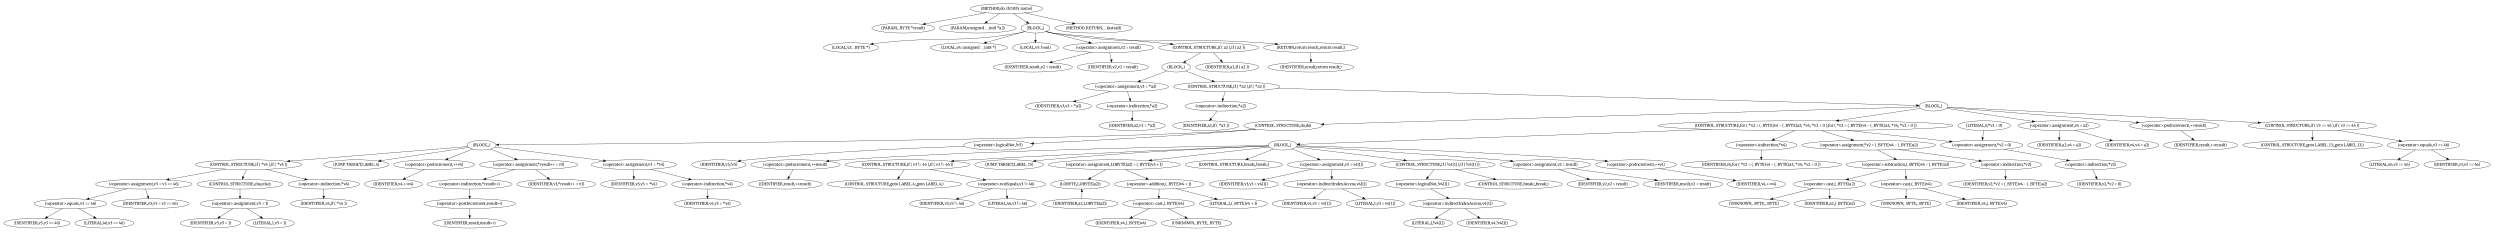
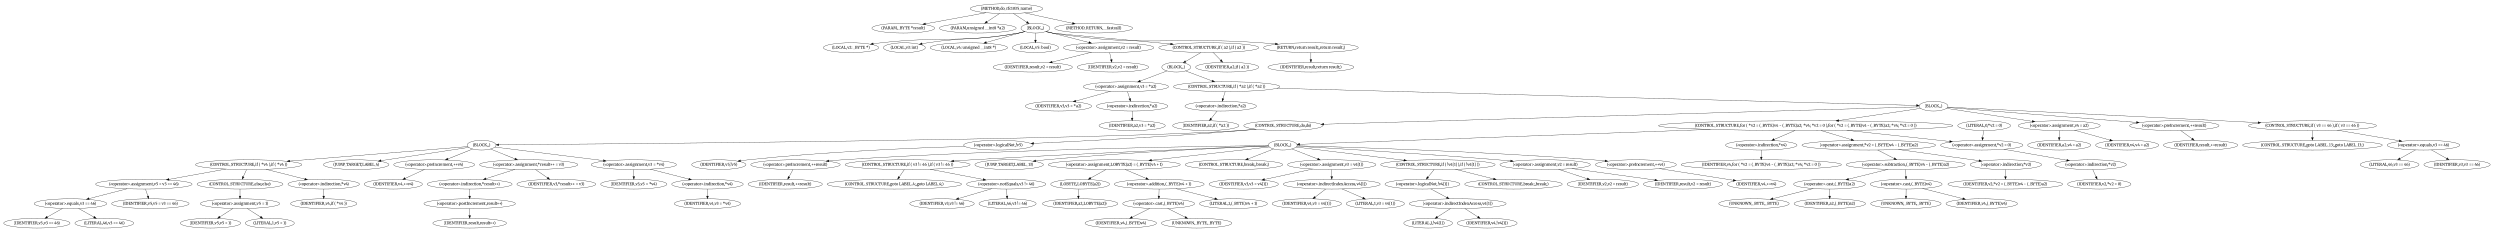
node "(LOCAL,v3: int)": added
node "(JUMP_TARGET,LABEL_15)": label "(JUMP_TARGET,LABEL_15)" -> "(JUMP_TARGET,LABEL_13)"
edge "(IDENTIFIER,a2,LOBYTE(a2))" -> "(LOBYTE,LOBYTE(a2))": reversed
